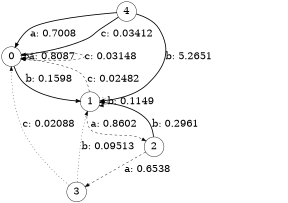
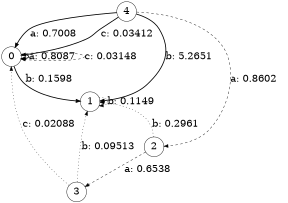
edge "1" -> "0": removed, label "c: 0.02482"
edge "2" -> "1": style bold -> dotted
edge "1" -> "2": now "4" -> "2"
